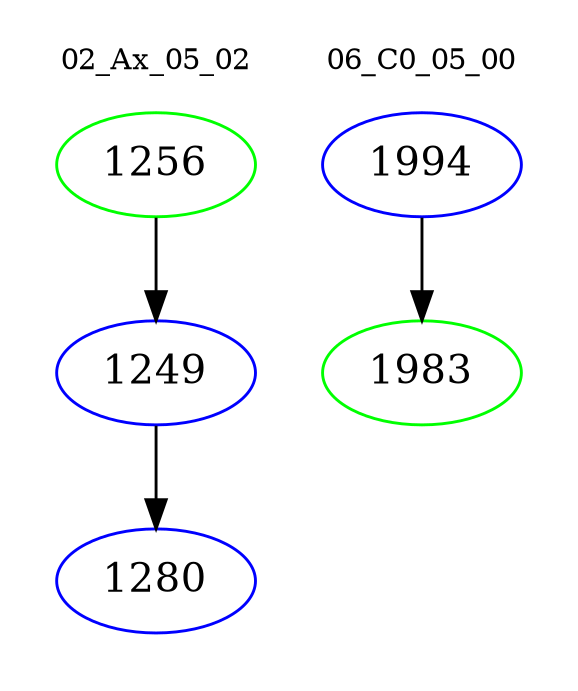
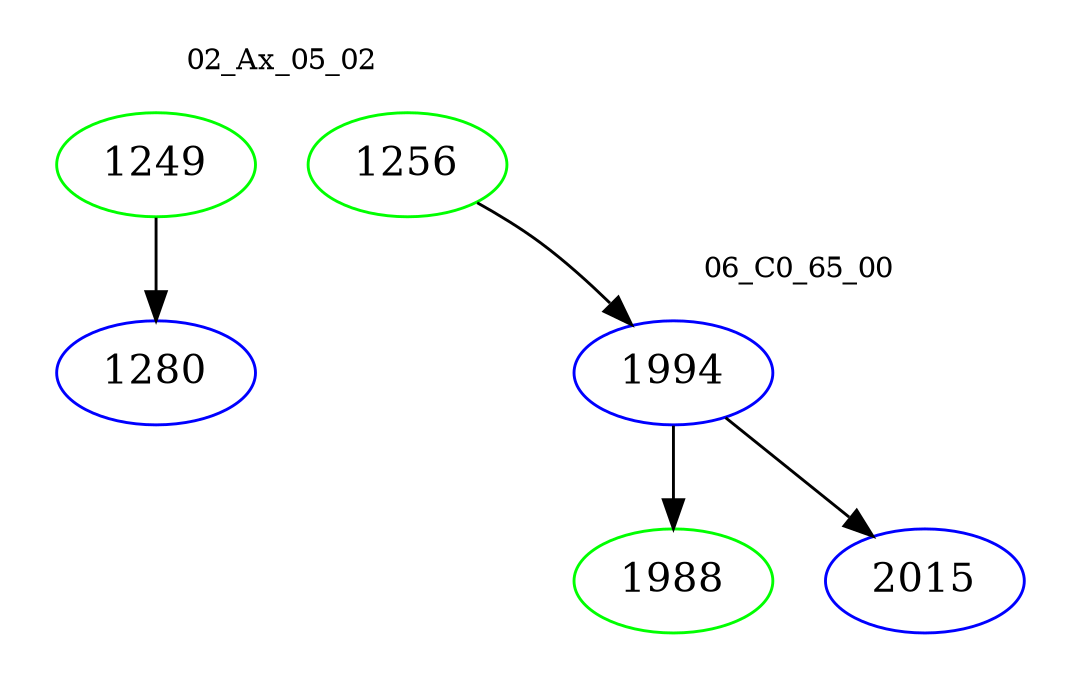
cluster "06_C0_05_00": label "06_C0_05_00" -> "06_C0_65_00"
edge "1256" -> "1249": now "1256" -> "1994"
node "1249": color blue -> green
node "1983": label "1983" -> "1988"
node "2015": added
